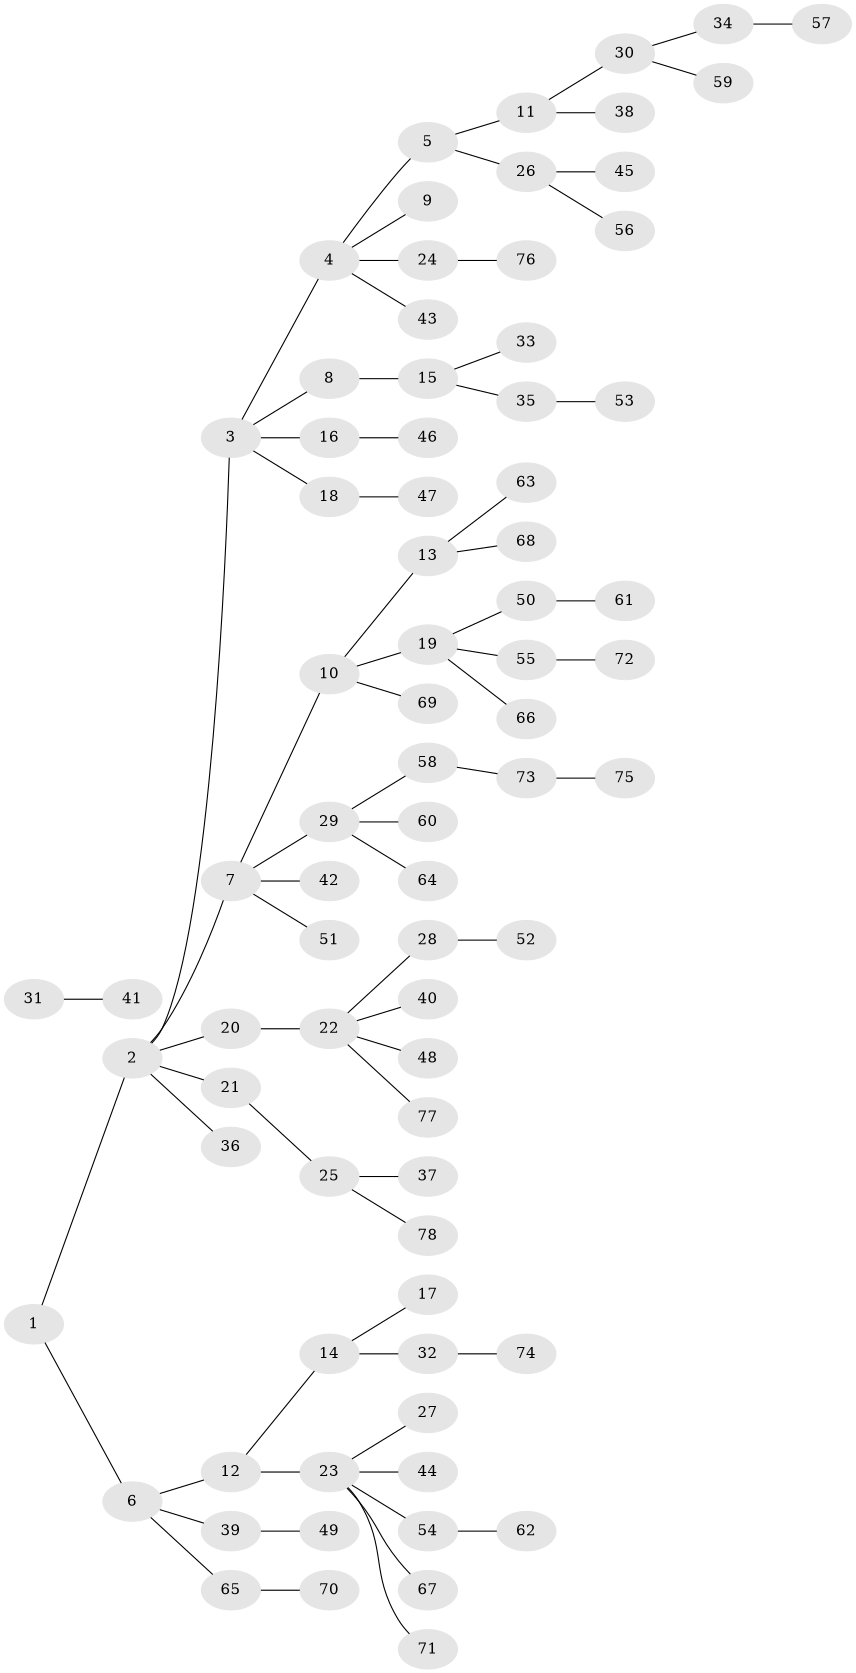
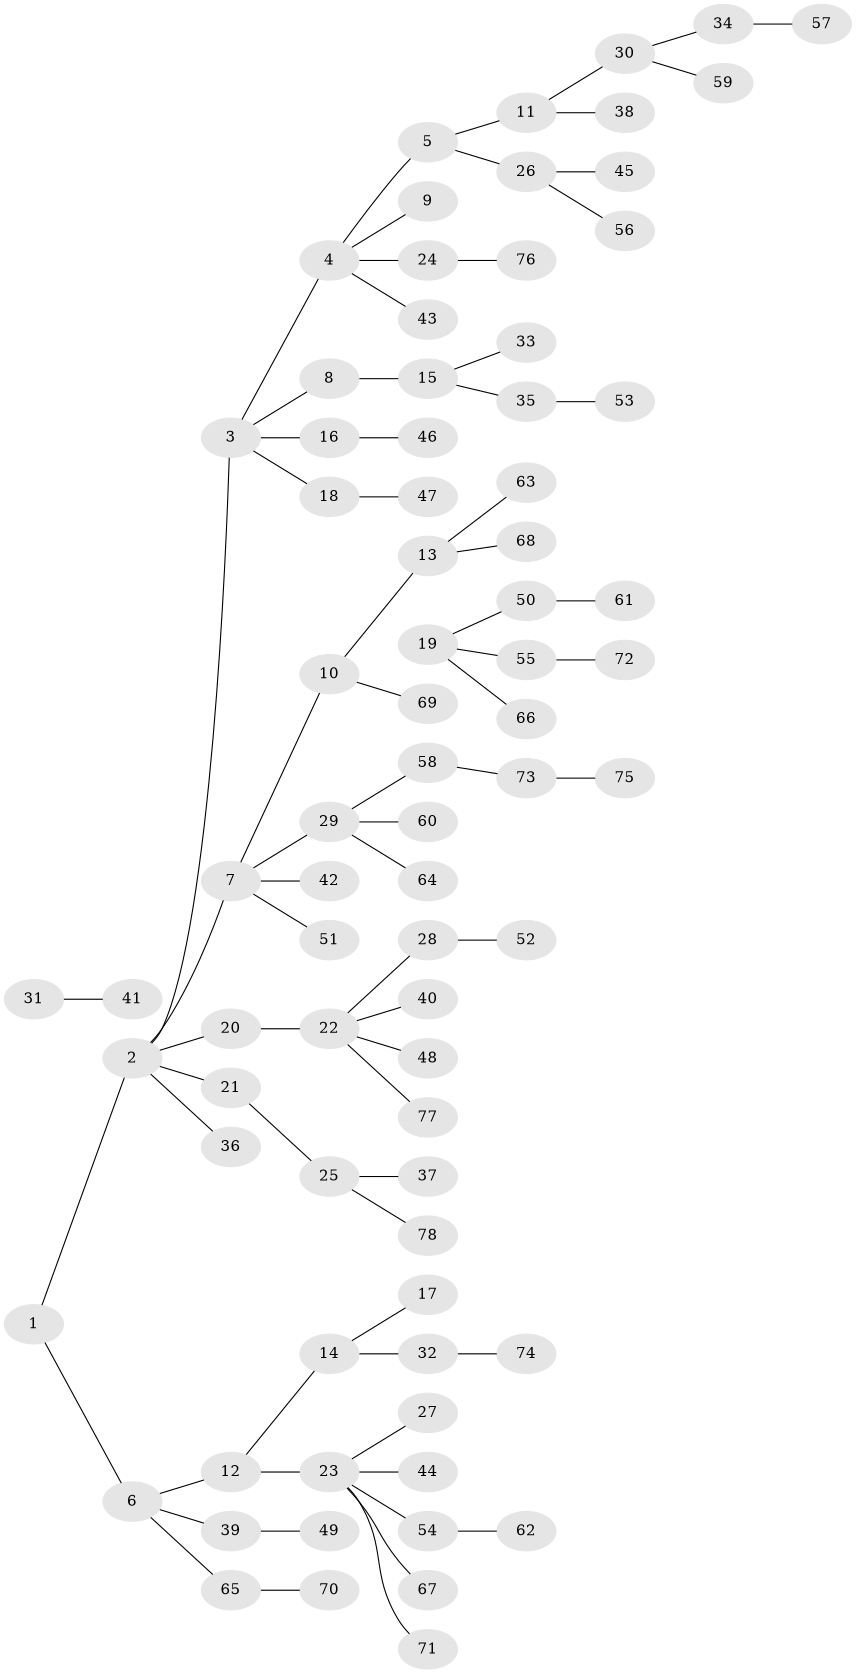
edge "19" -- "10": removed
